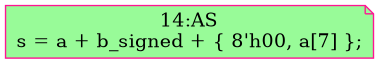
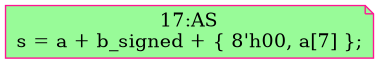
node "14:AS s = a + b_signed + { 8'h00, a[7] };": label "14:AS s = a + b_signed + { 8'h00, a[7] };" -> "17:AS s = a + b_signed + { 8'h00, a[7] };"
